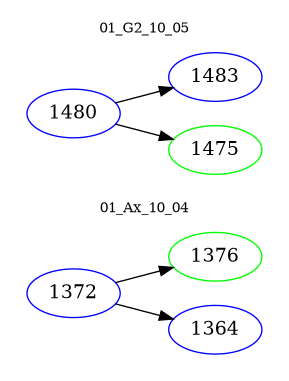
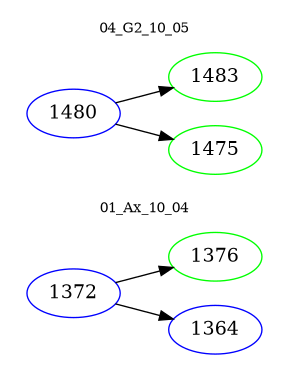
cluster "01_G2_10_05": label "01_G2_10_05" -> "04_G2_10_05"
node "1483": color blue -> green
